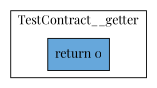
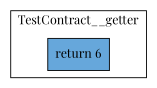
node "return 0": label "return 0" -> "return 6"
